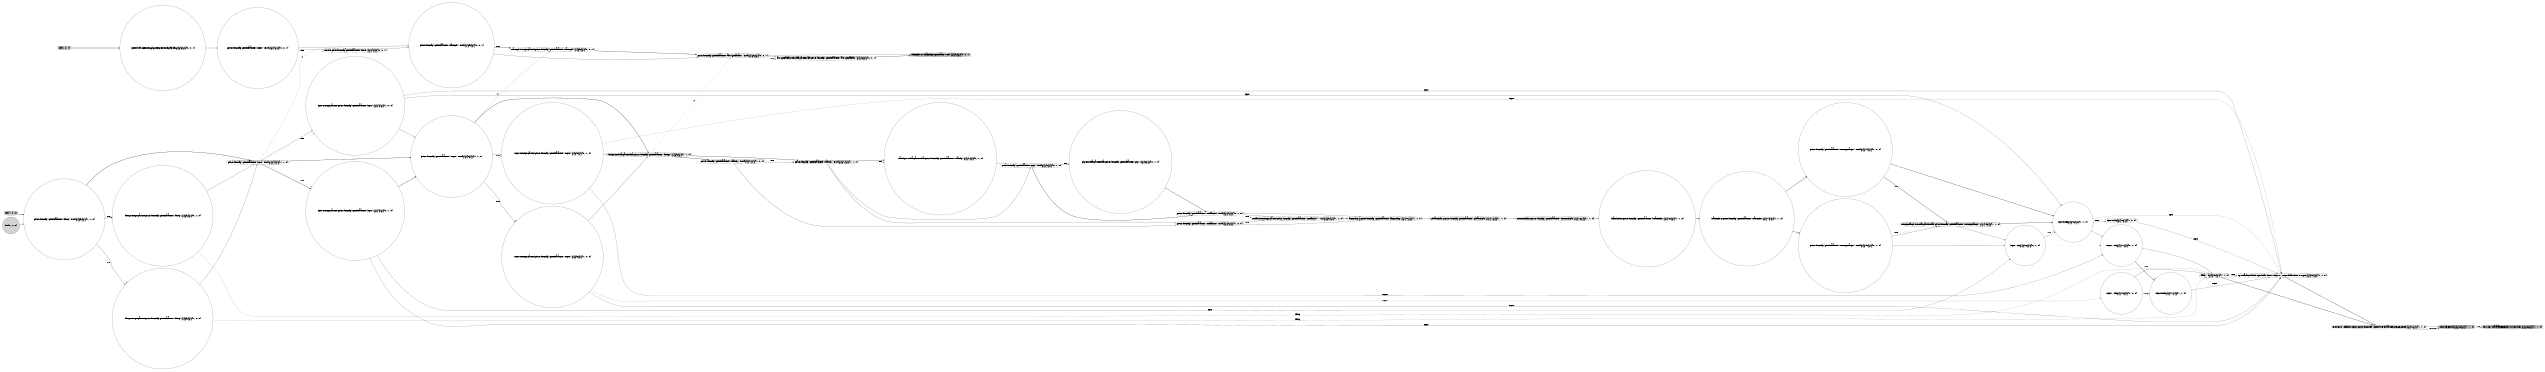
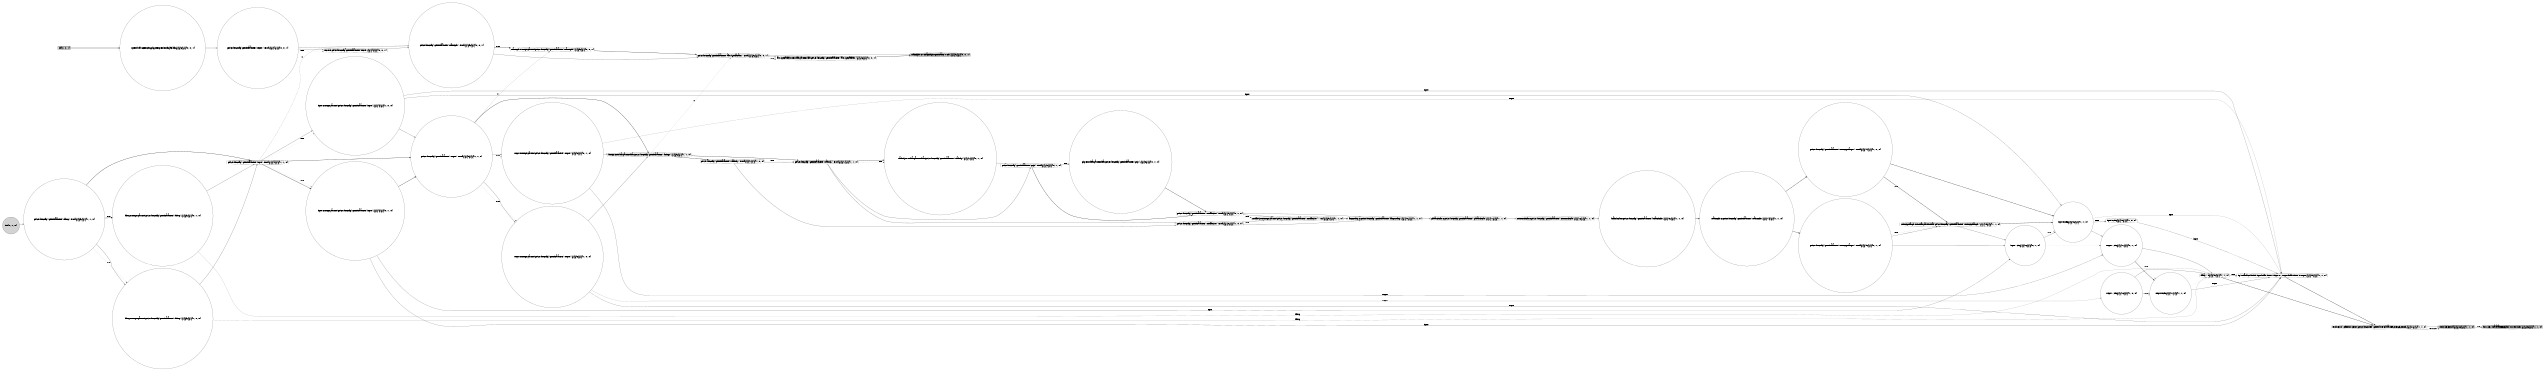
node "init['1', '0', '0']": removed
